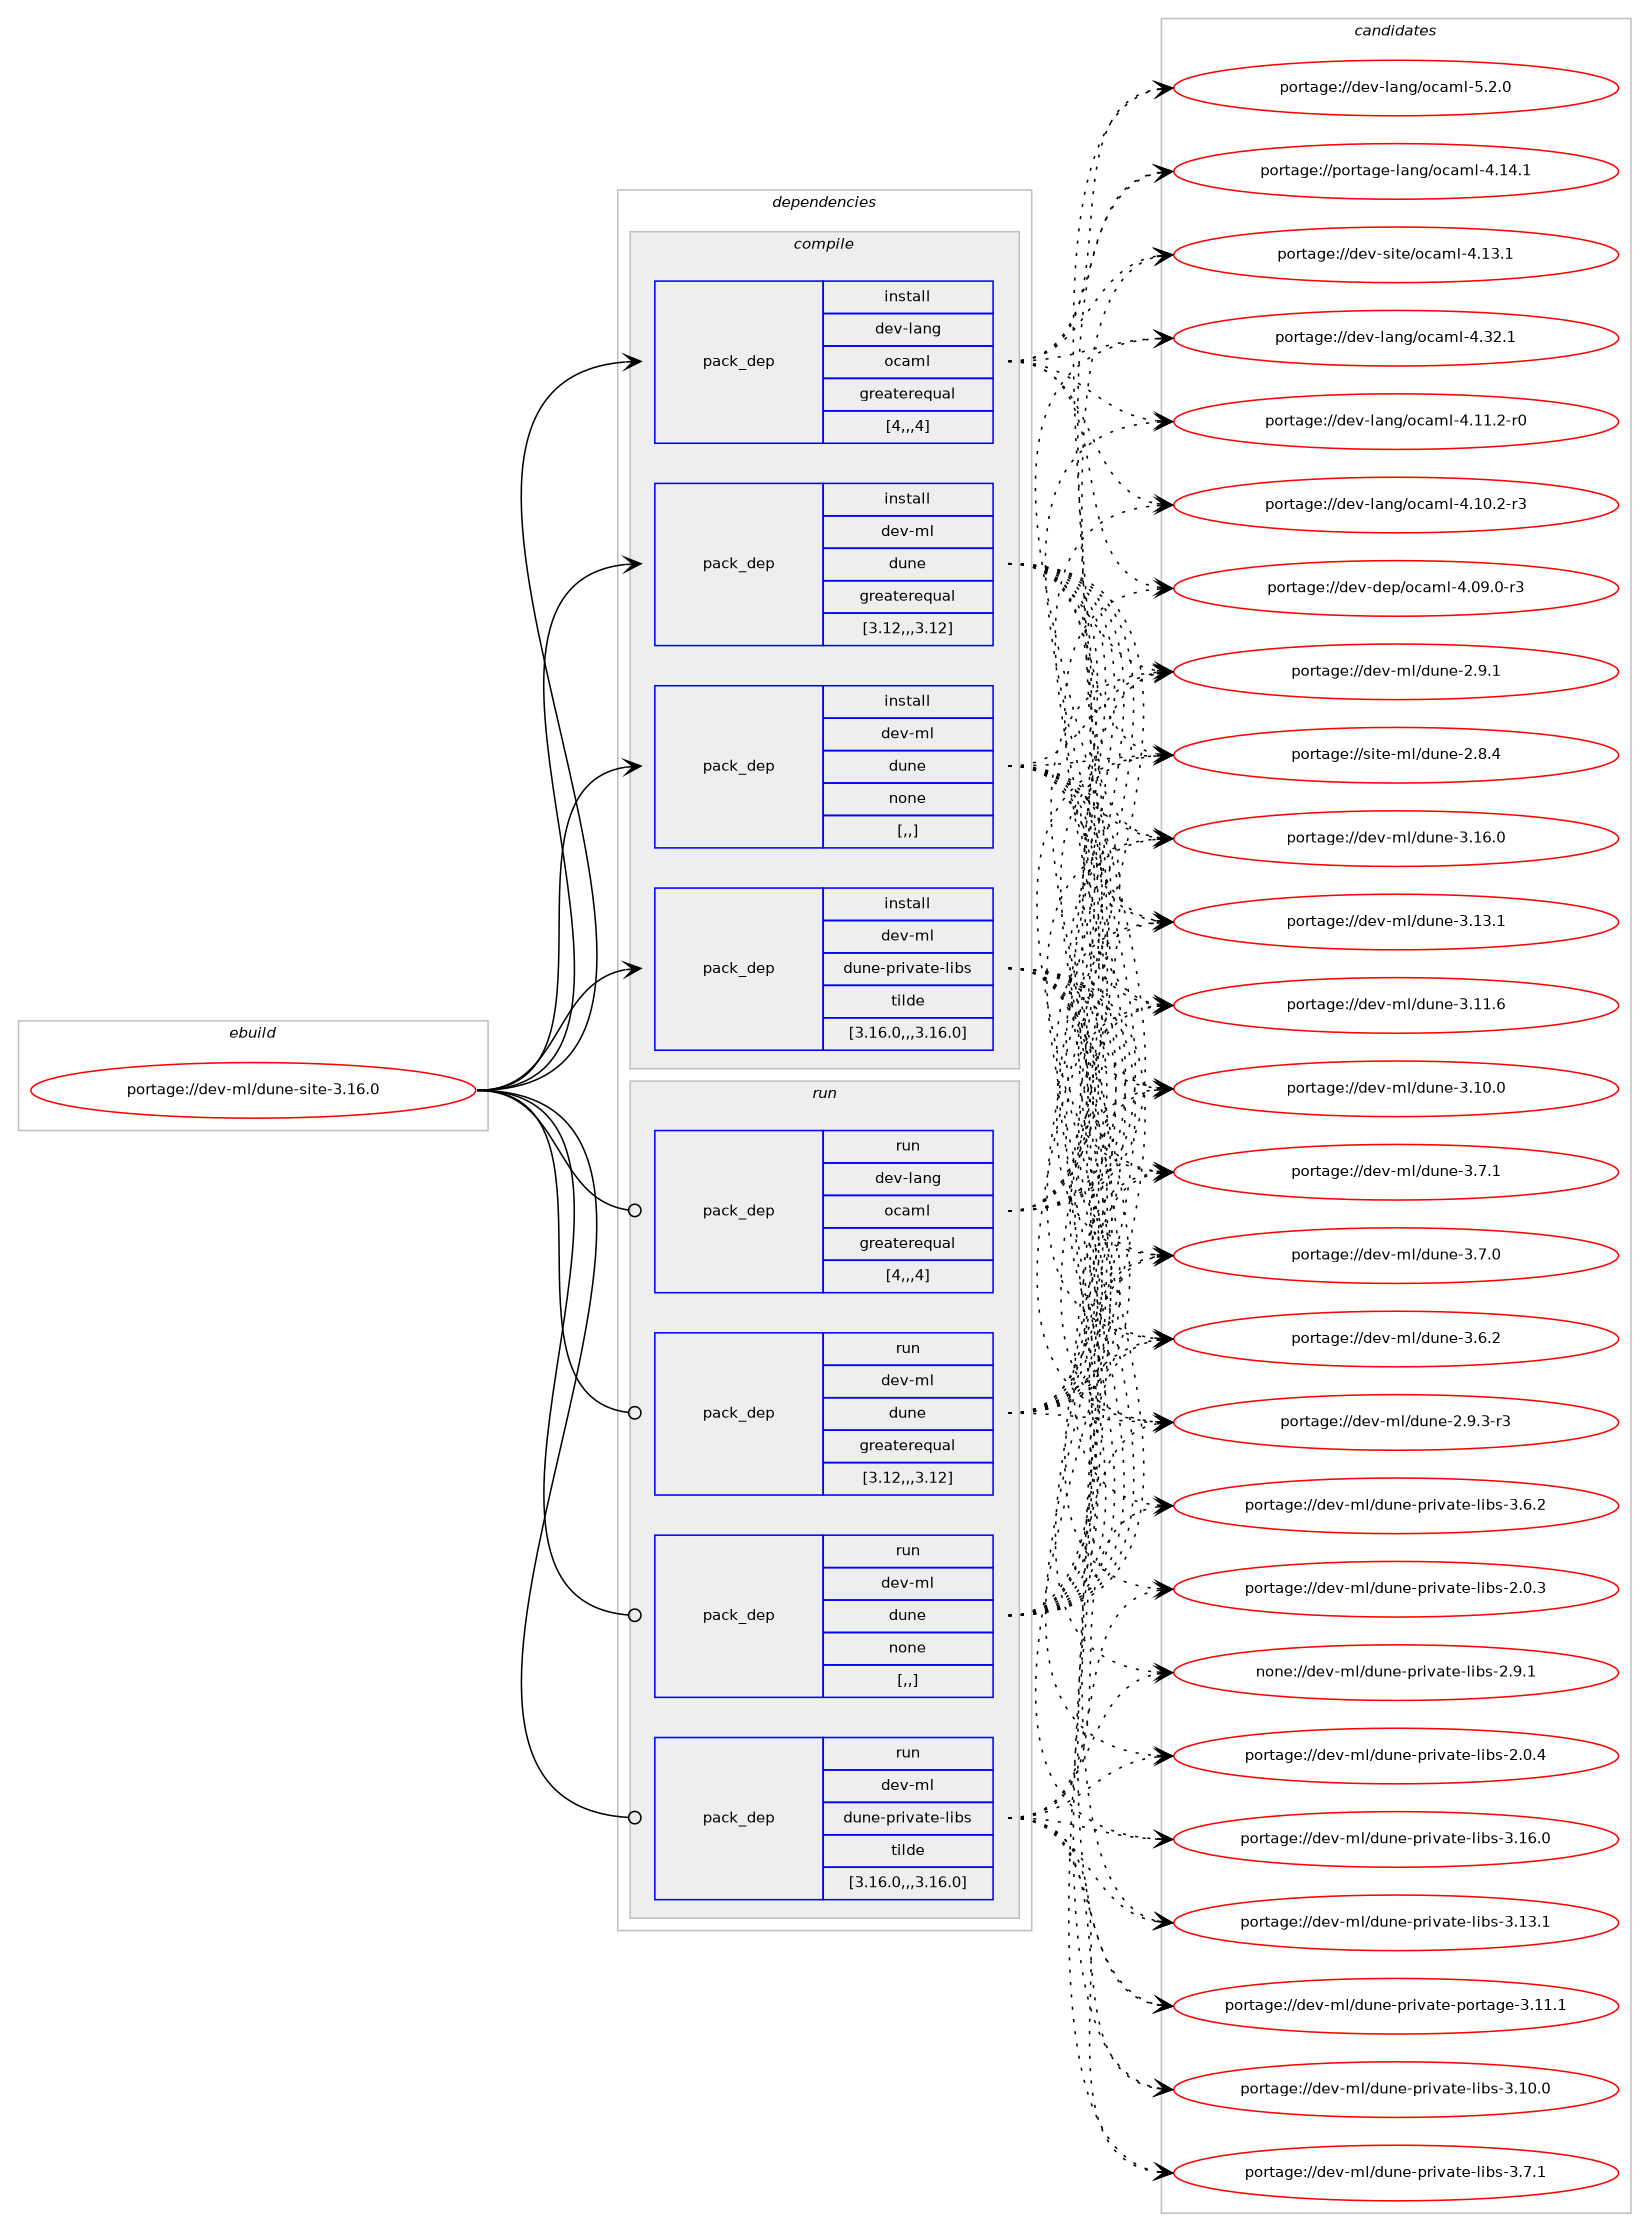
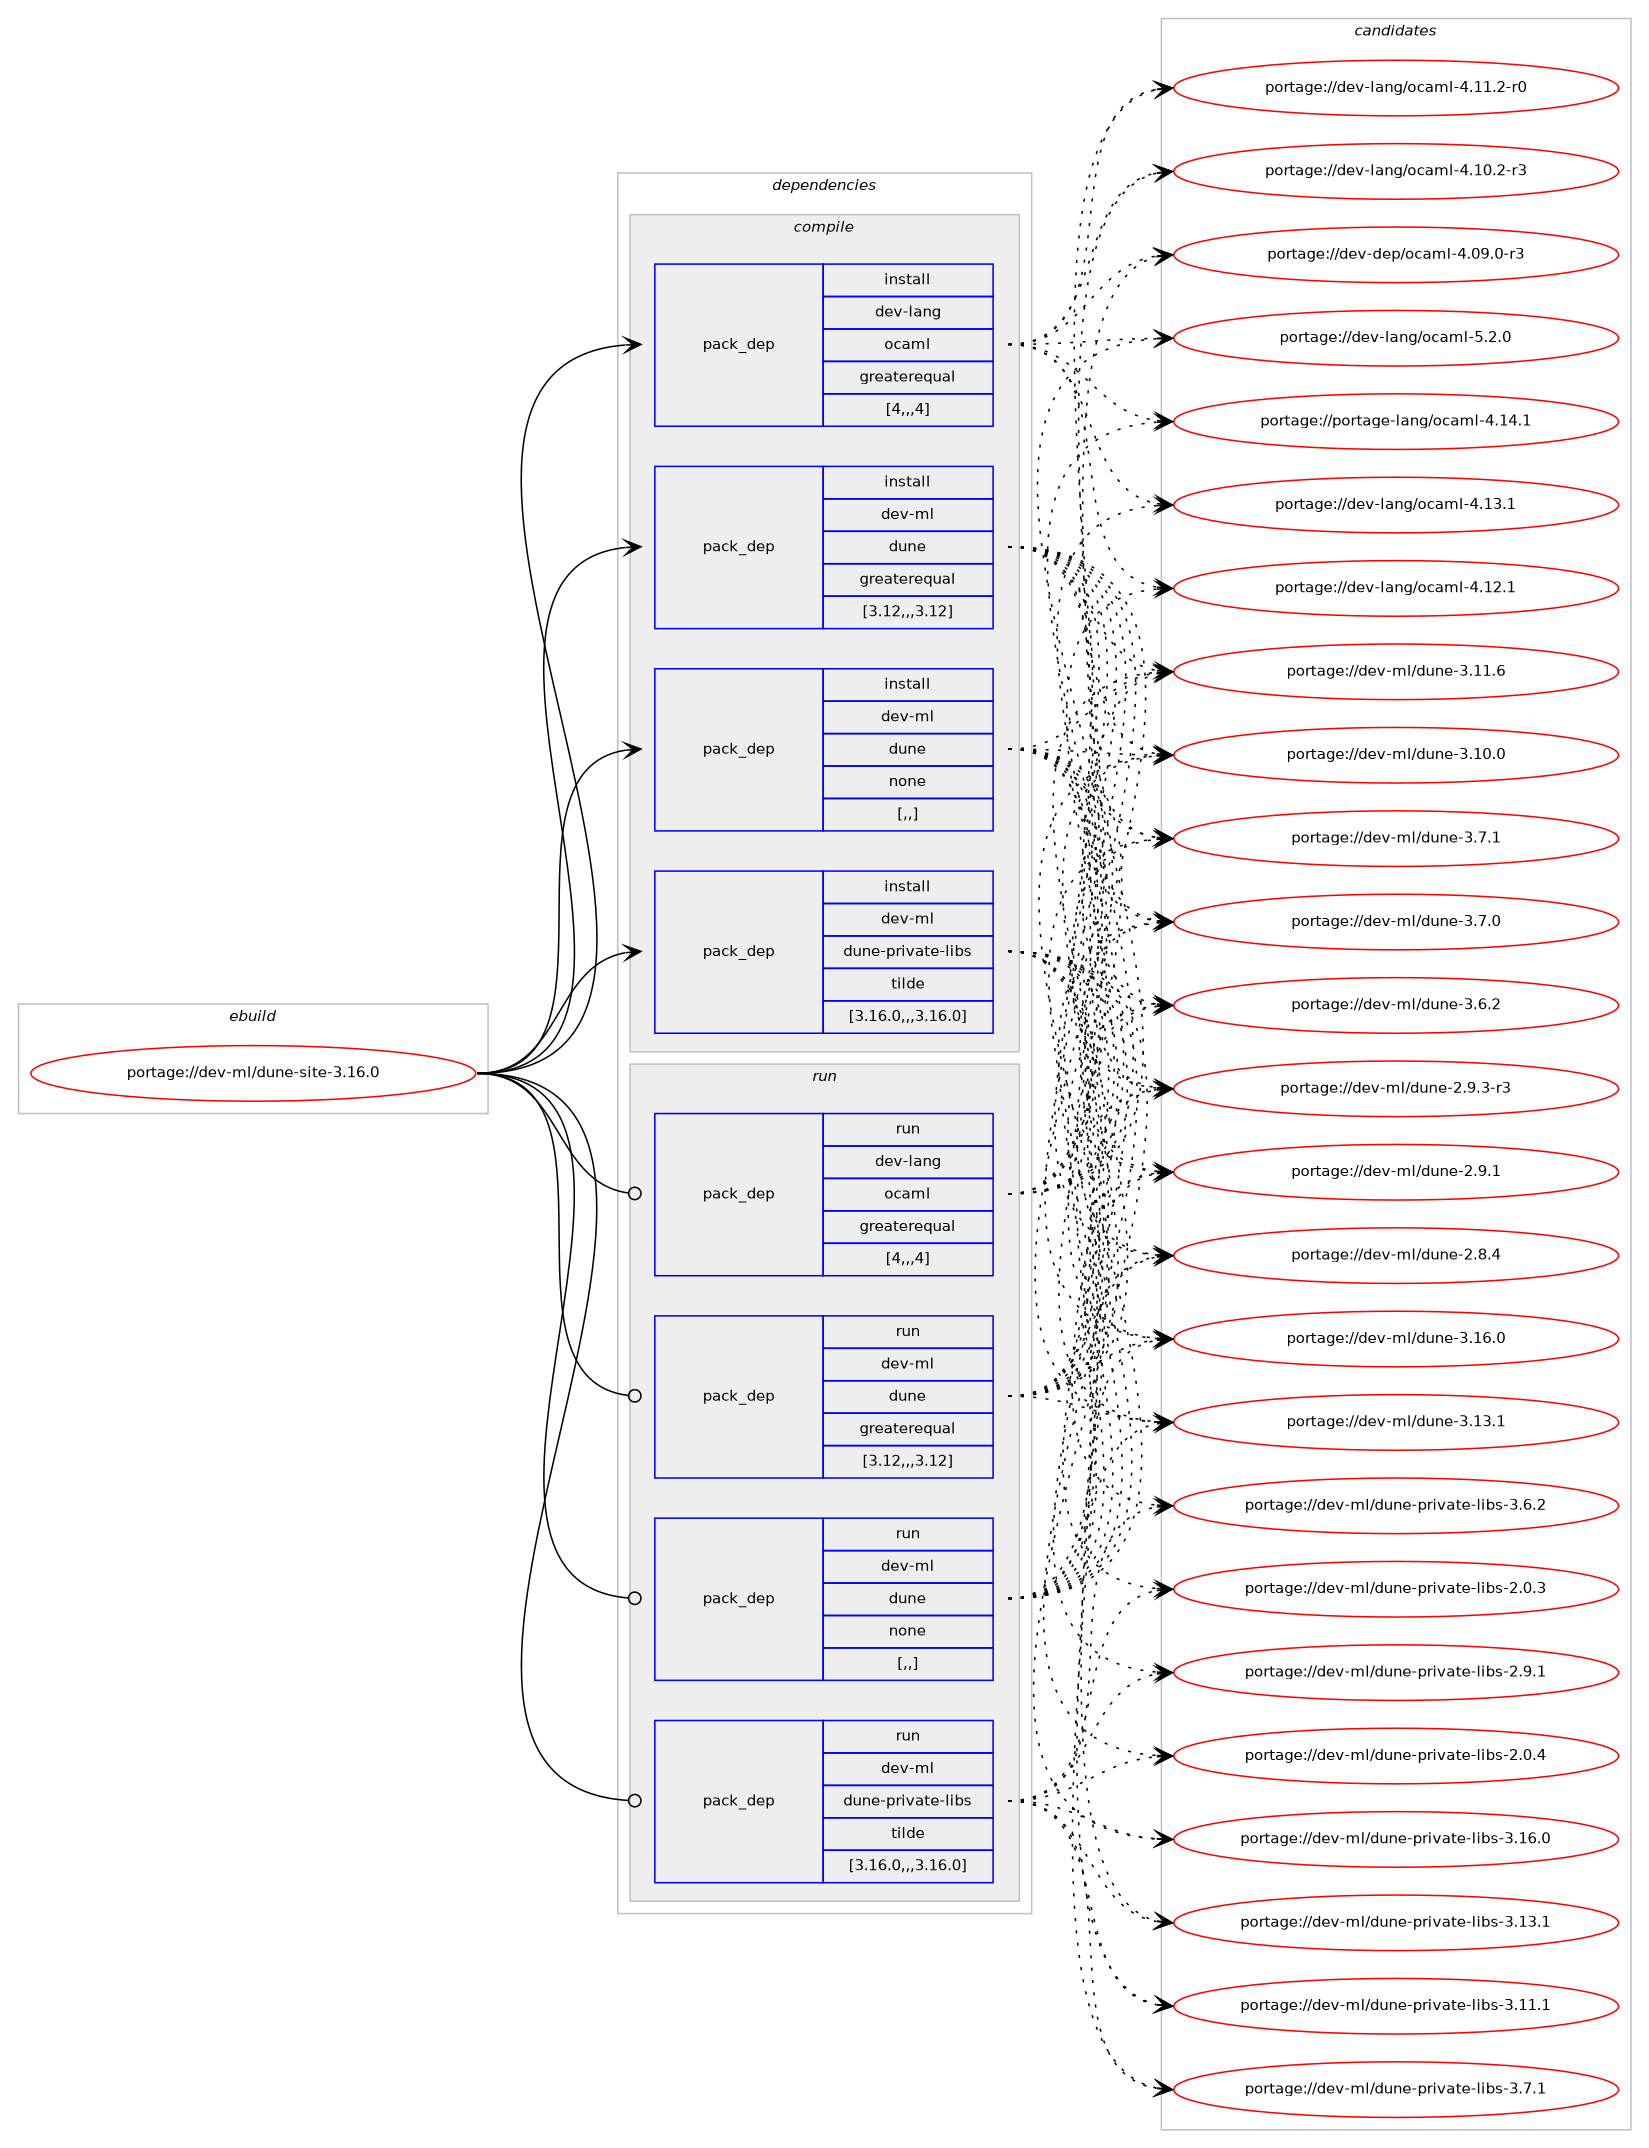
node "portage://dev-site/ocaml-4.13.1": label "portage://dev-site/ocaml-4.13.1" -> "portage://dev-lang/ocaml-4.13.1"
node "portage://dev-lang/ocaml-4.32.1": label "portage://dev-lang/ocaml-4.32.1" -> "portage://dev-lang/ocaml-4.12.1"
node "portage://site-ml/dune-2.8.4": label "portage://site-ml/dune-2.8.4" -> "portage://dev-ml/dune-2.8.4"
node "none://dev-ml/dune-private-libs-2.9.1": label "none://dev-ml/dune-private-libs-2.9.1" -> "portage://dev-ml/dune-private-libs-2.9.1"
node "portage://dev-ml/dune-private-portage-3.11.1": label "portage://dev-ml/dune-private-portage-3.11.1" -> "portage://dev-ml/dune-private-libs-3.11.1"
node "portage://dev-ml/dune-private-libs-3.10.0": removed
